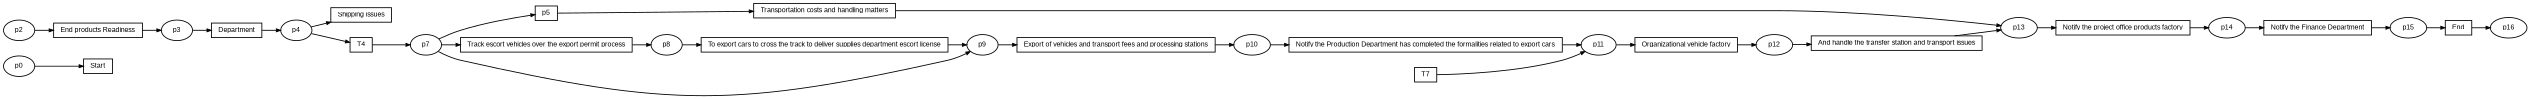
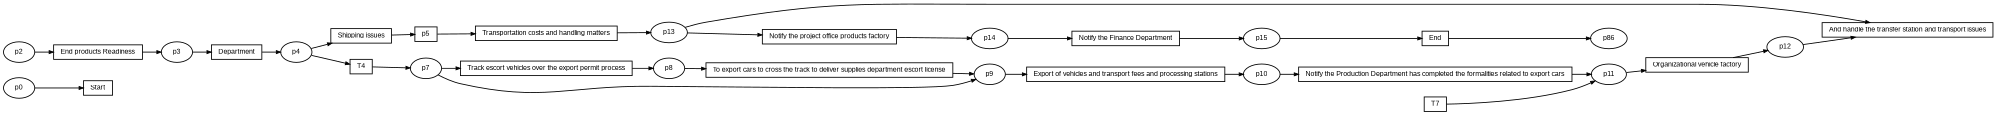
edge "p7" -> "p5": now "Shipping issues" -> "p5"
node "p16": label "p16" -> "p86"
edge "And handle the transfer station and transport issues" -> "p13": reversed
